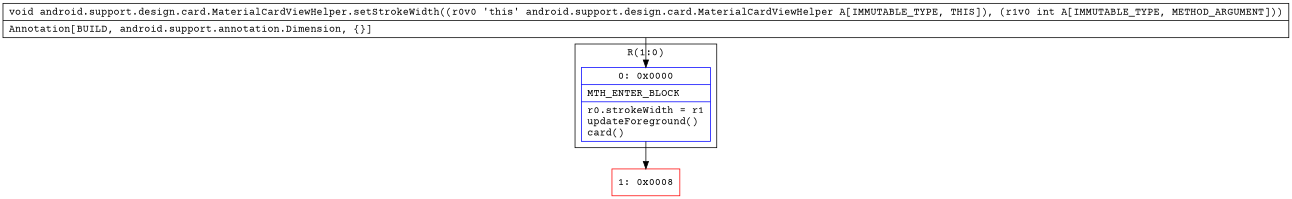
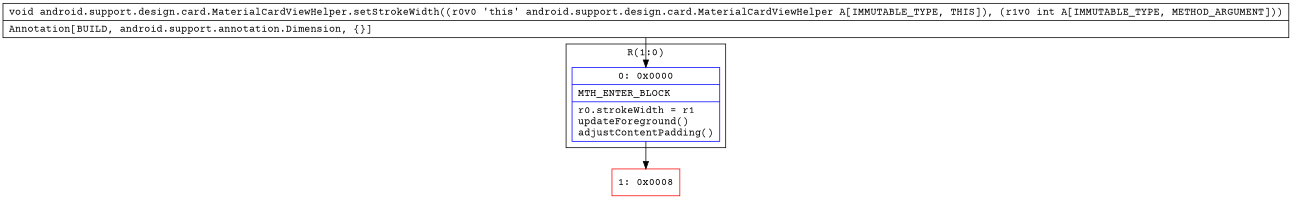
node "0: 0x0000": text "card()" -> "adjustContentPadding()"
